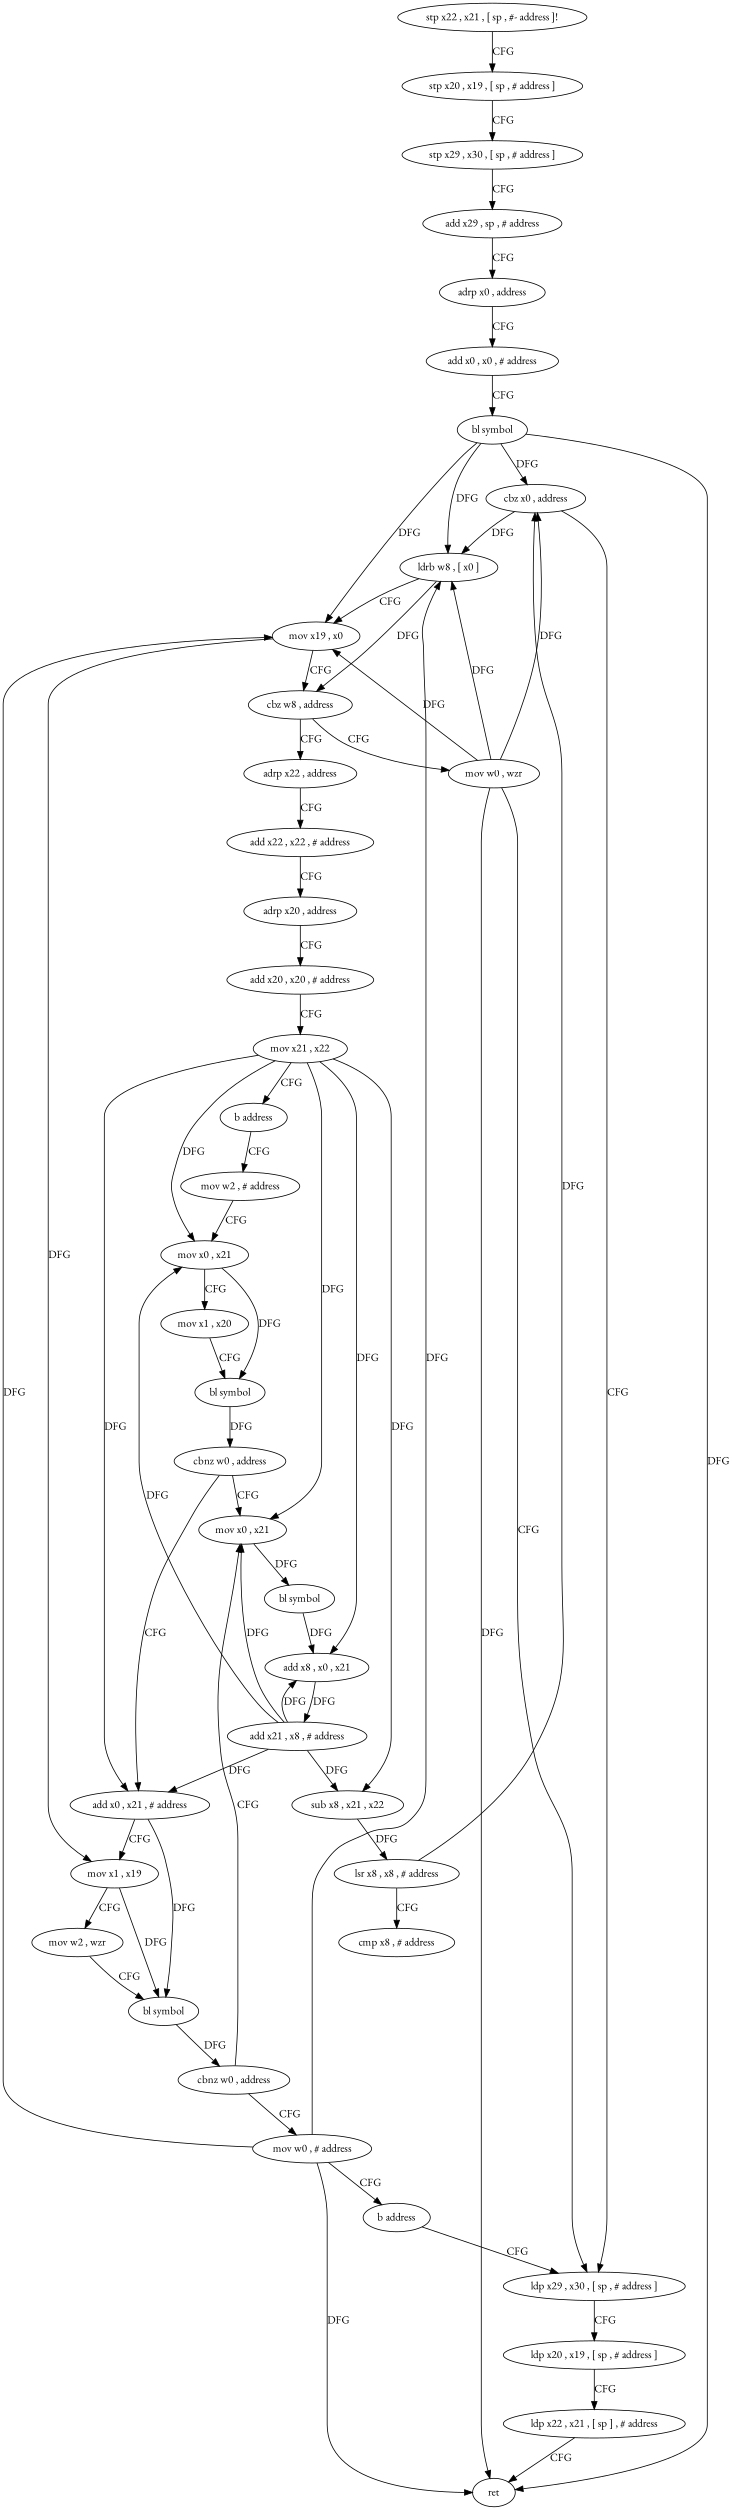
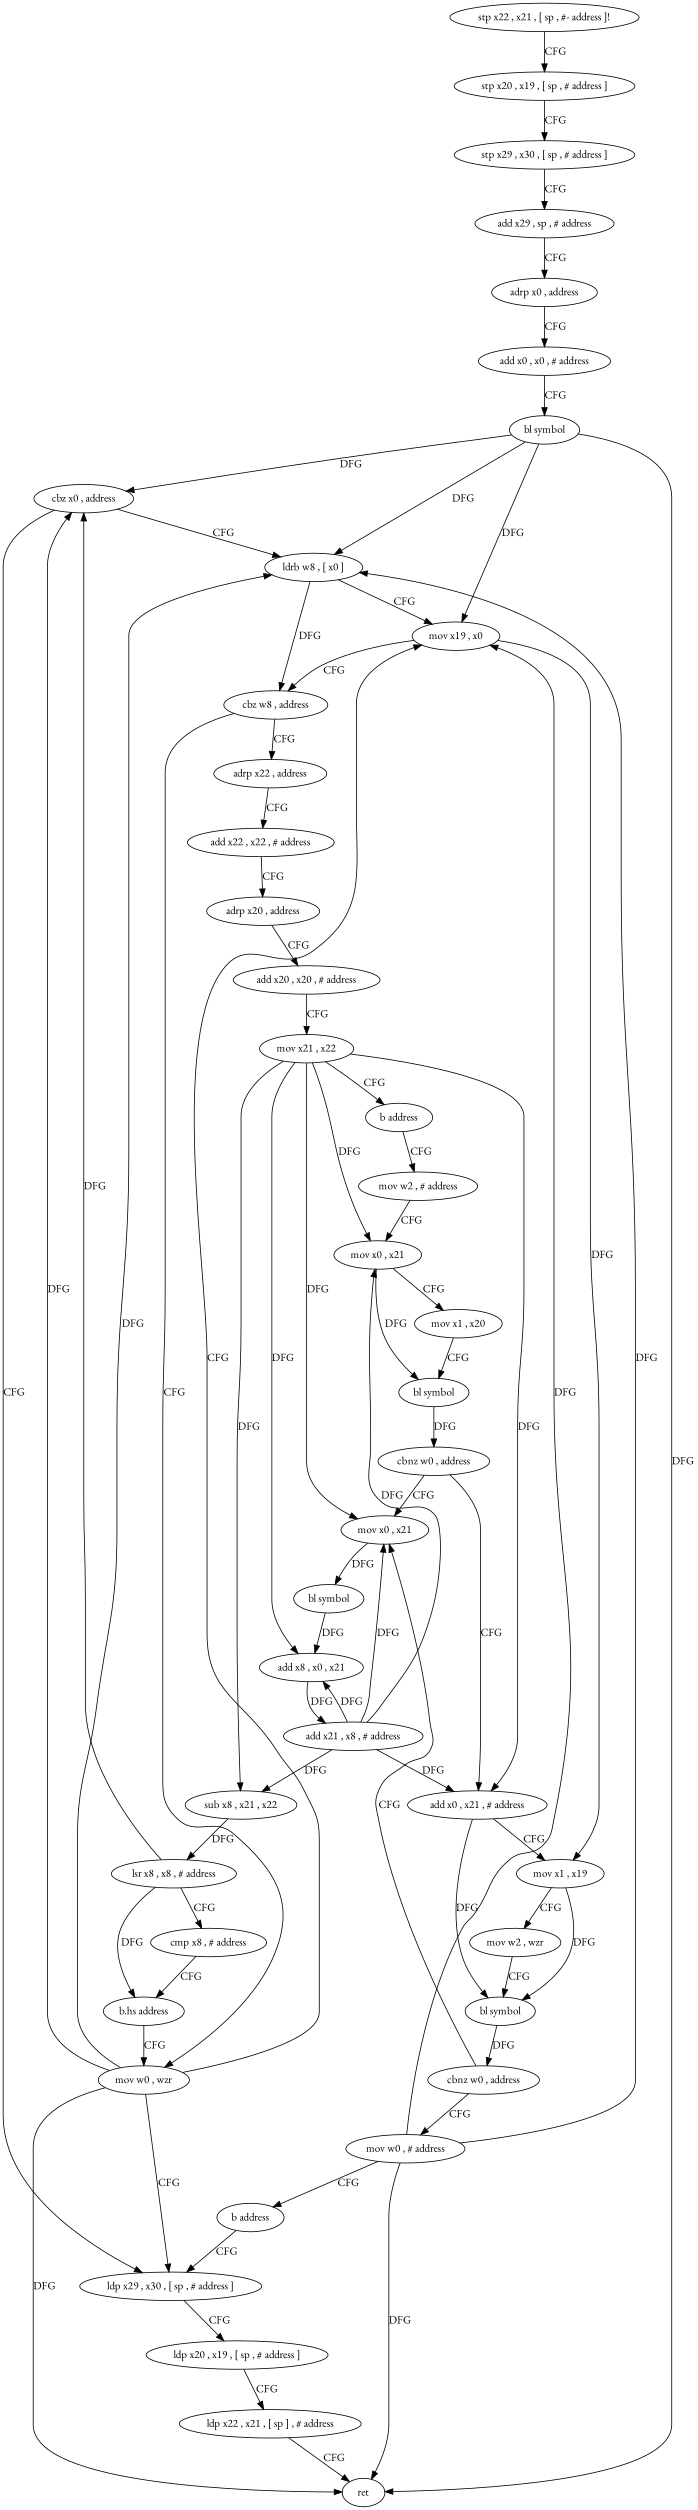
edge "cbz x0 , address" -> "ldrb w8 , [ x0 ]": label "DFG" -> "CFG"
edge "mov w0 , wzr" -> "mov x19 , x0": label "DFG" -> "CFG"
node "b.hs address": added
